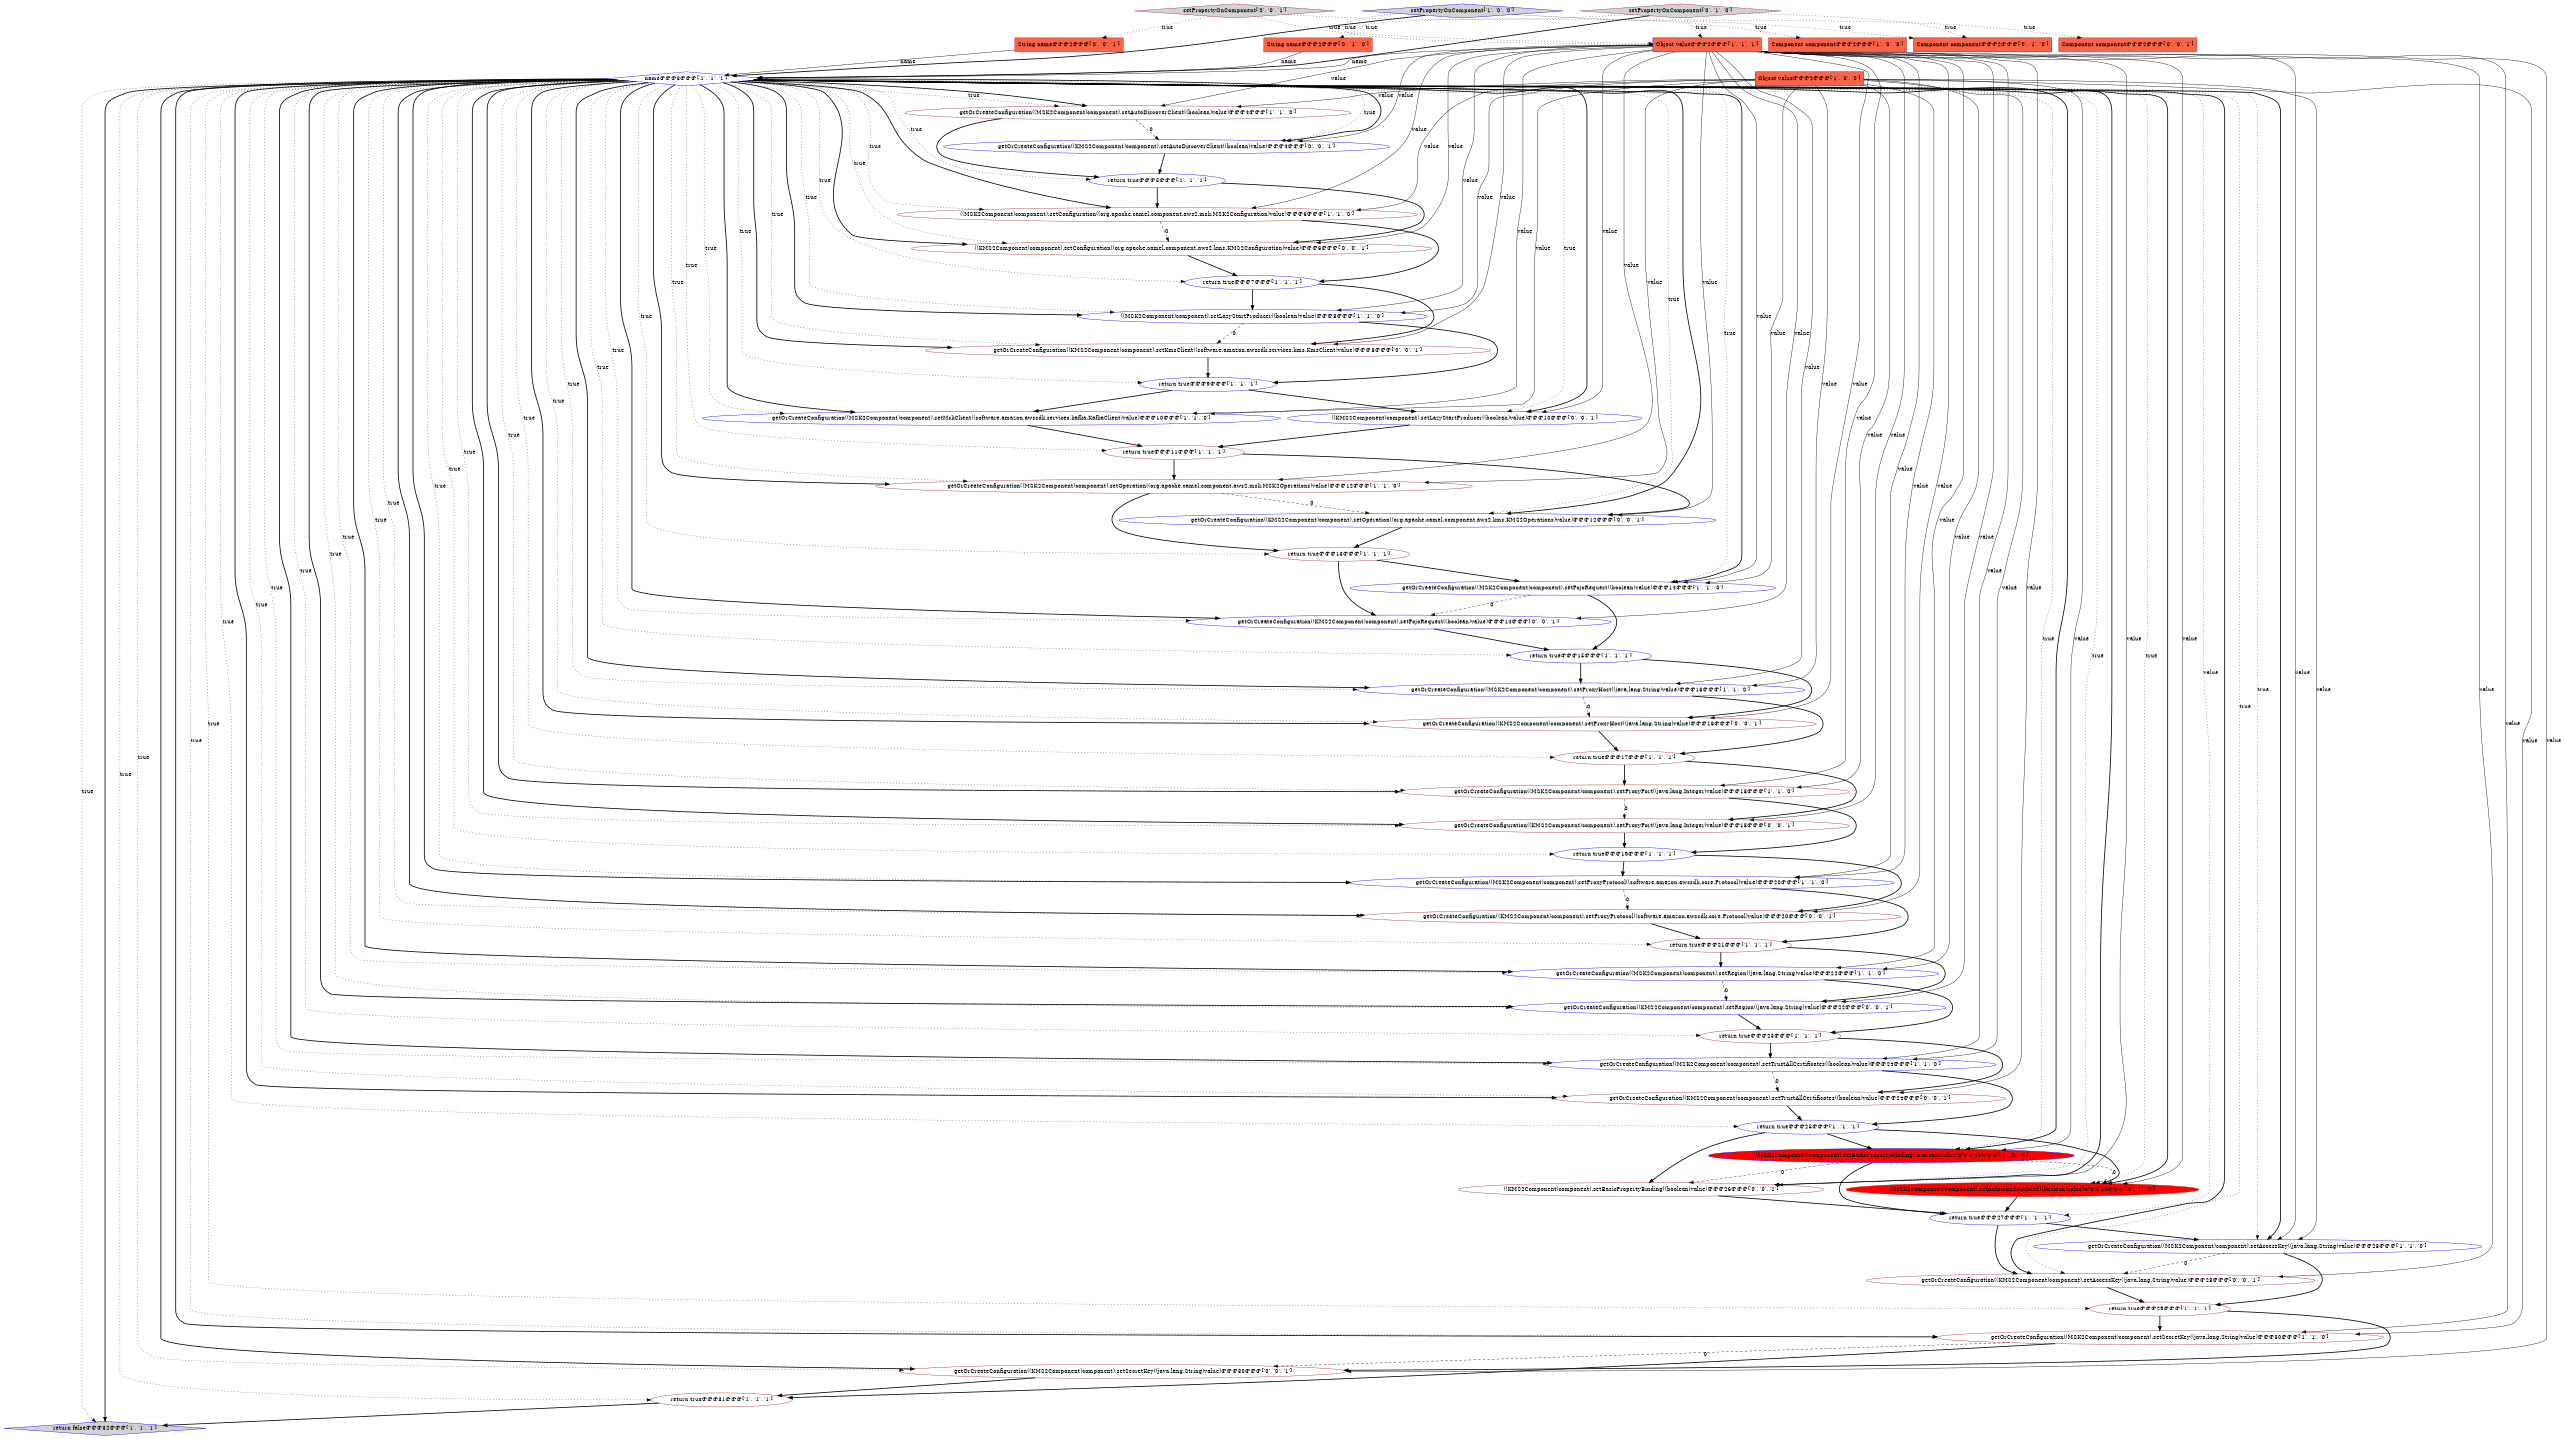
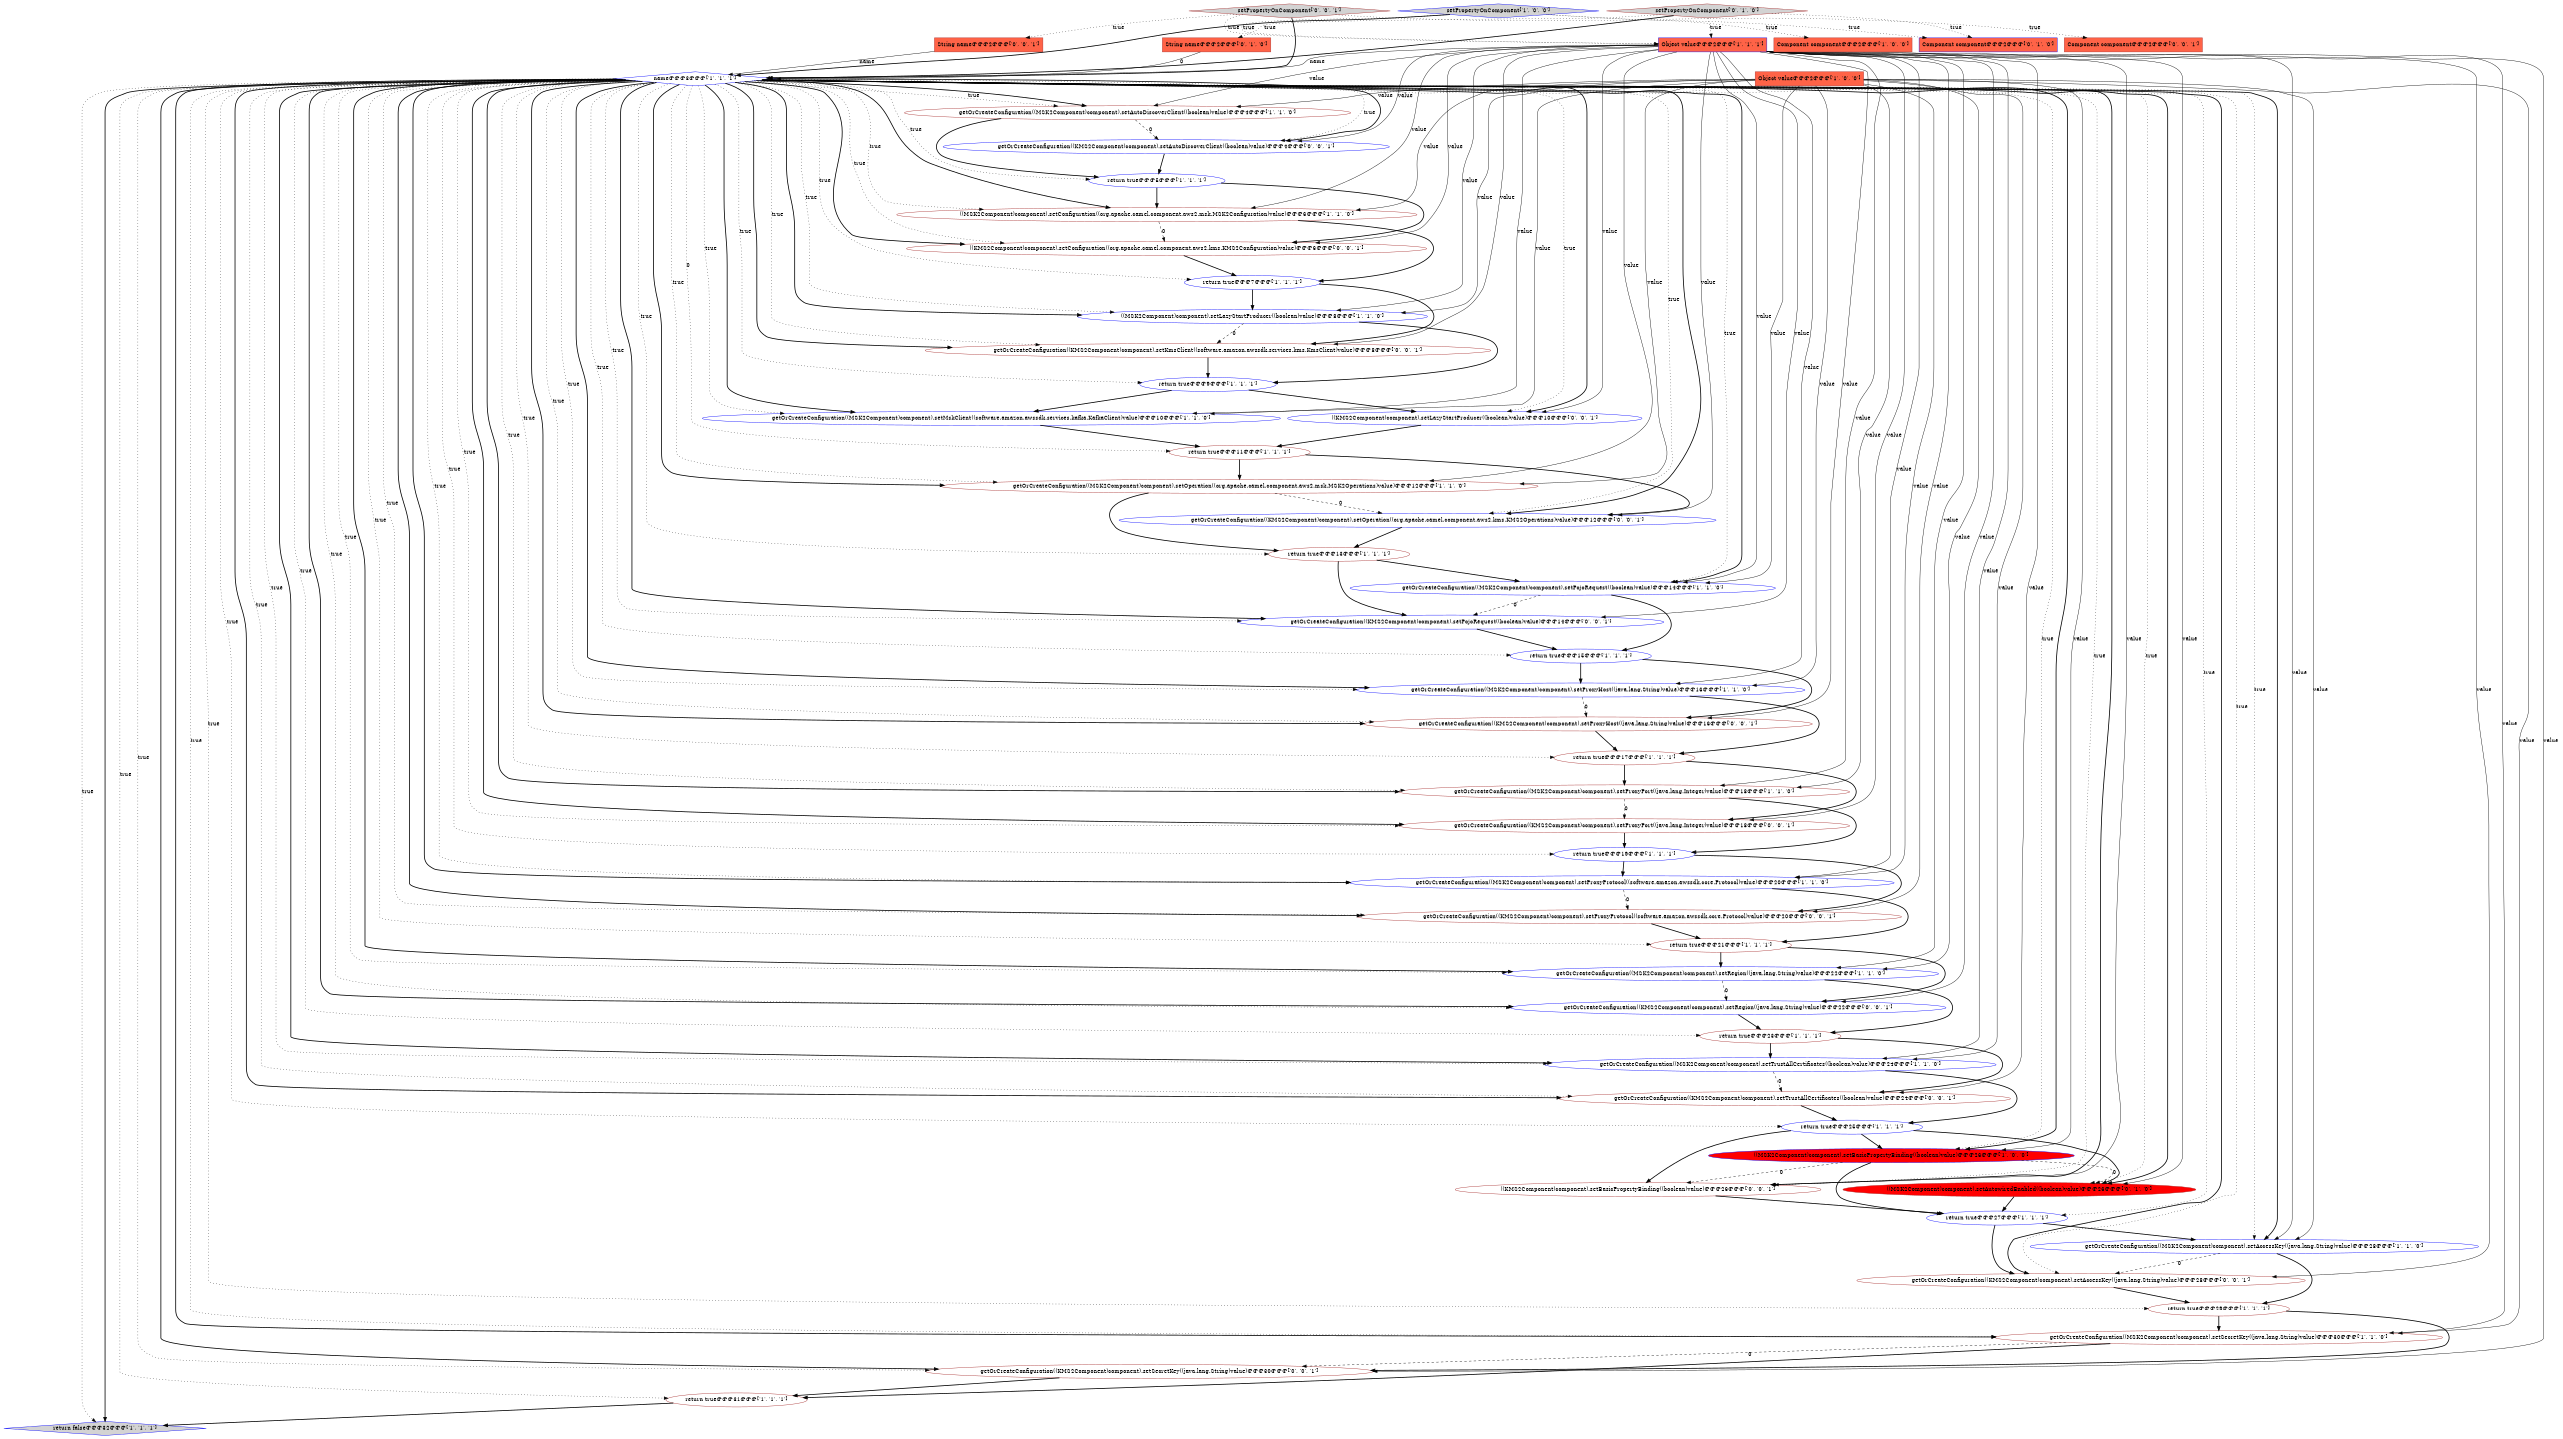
edge "String name@@@2@@@['0', '1', '0']" -> "name@@@3@@@['1', '1', '1']": label "name" -> "0"
edge "setPropertyOnComponent['0', '0', '1']" -> "name@@@3@@@['1', '1', '1']": added
node "Object value@@@2@@@['1', '0', '0']": color blue -> brown
edge "name@@@3@@@['1', '1', '1']" -> "return true@@@11@@@['1', '1', '1']": label "true" -> "0"
edge "name@@@3@@@['1', '1', '1']" -> "return true@@@27@@@['1', '1', '1']": label "value" -> "true"
